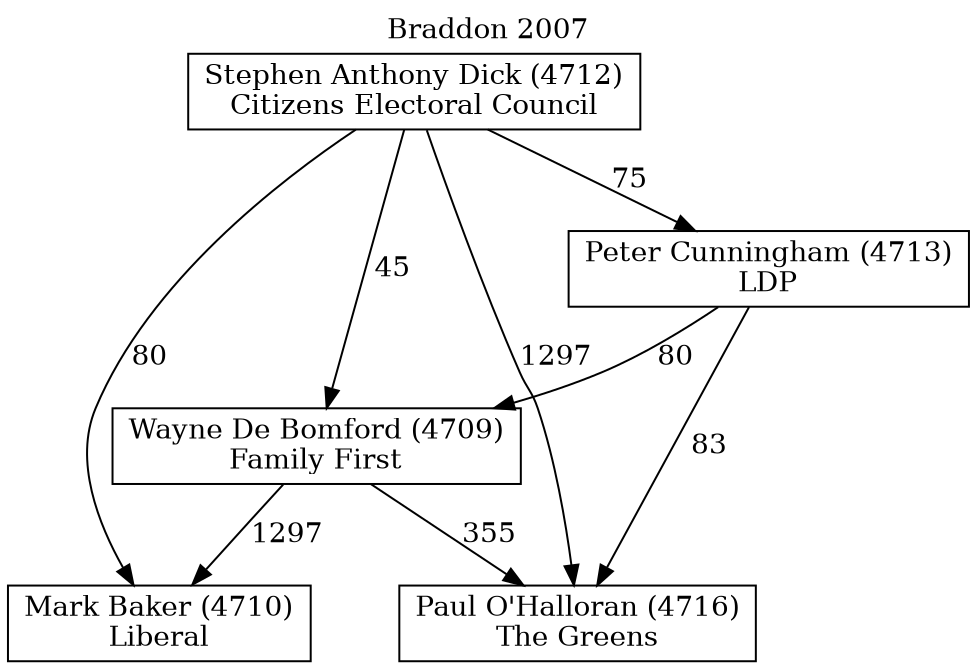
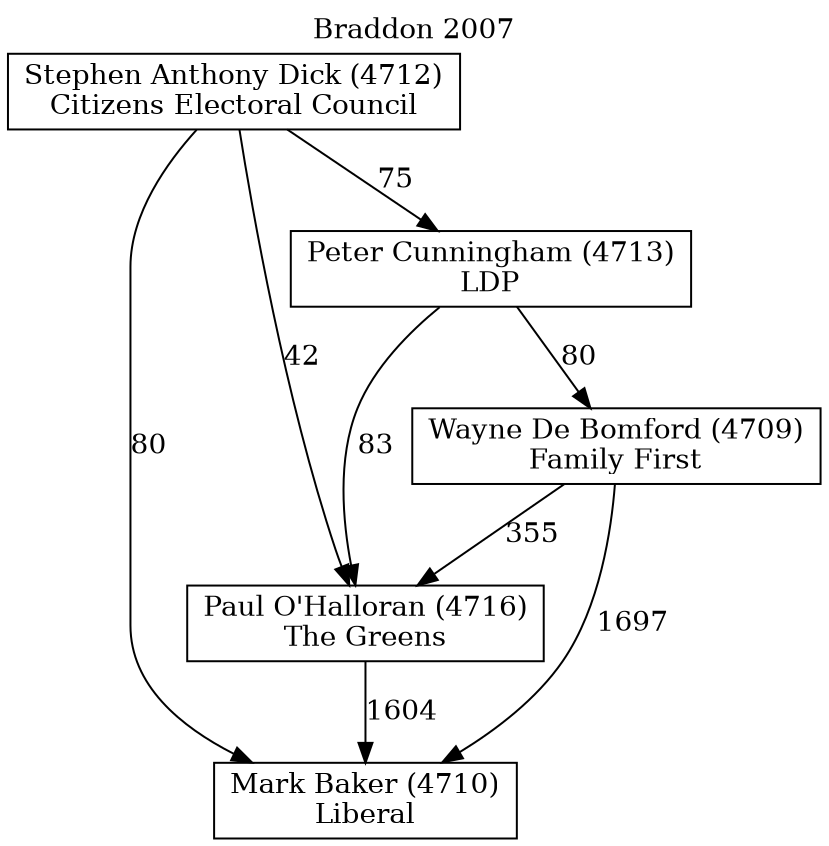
edge "Stephen Anthony Dick (4712) Citizens Electoral Council" -> "Wayne De Bomford (4709) Family First": removed, label "45"
edge "Stephen Anthony Dick (4712) Citizens Electoral Council" -> "Paul O'Halloran (4716) The Greens": label "1297" -> "42"
edge "Wayne De Bomford (4709) Family First" -> "Mark Baker (4710) Liberal": label "1297" -> "1697"
edge "Paul O'Halloran (4716) The Greens" -> "Mark Baker (4710) Liberal": added, label "1604"
